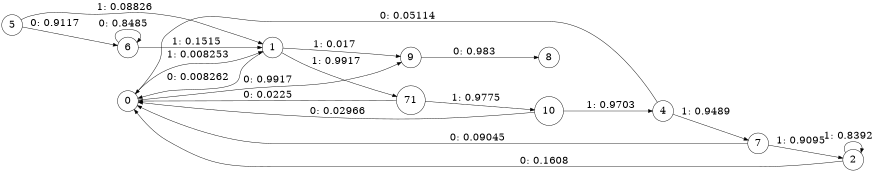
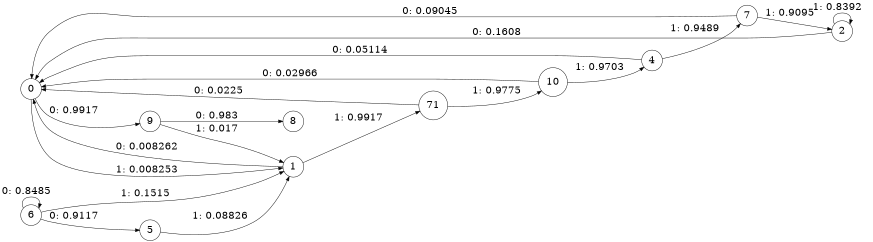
edge "5" -> "6": reversed
edge "1" -> "9": reversed
